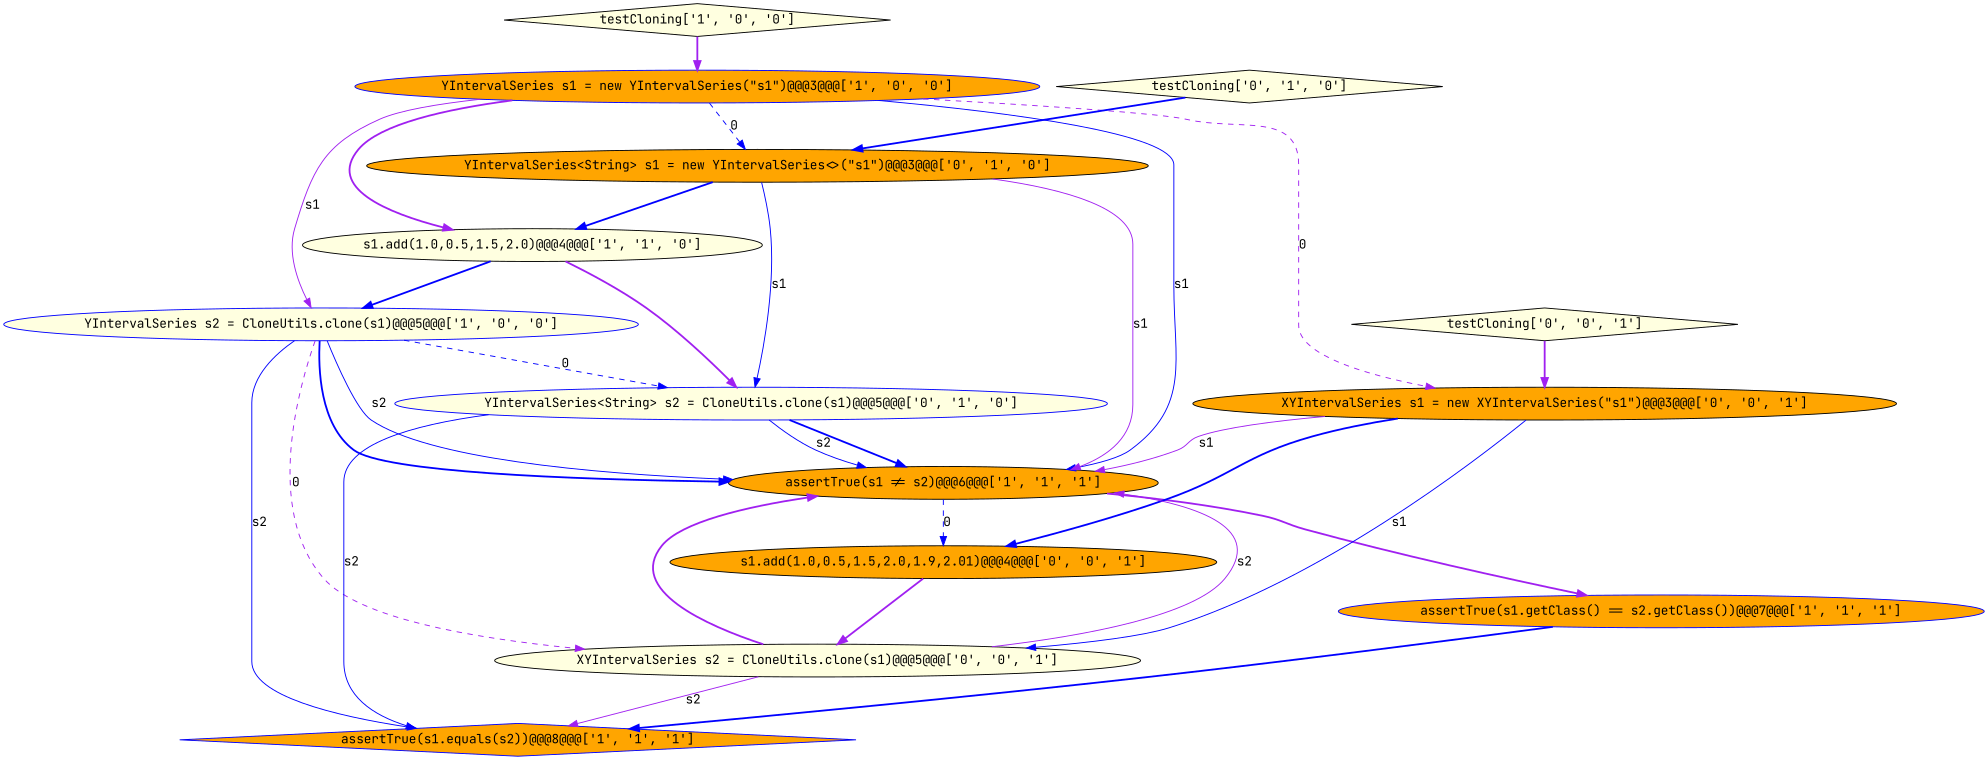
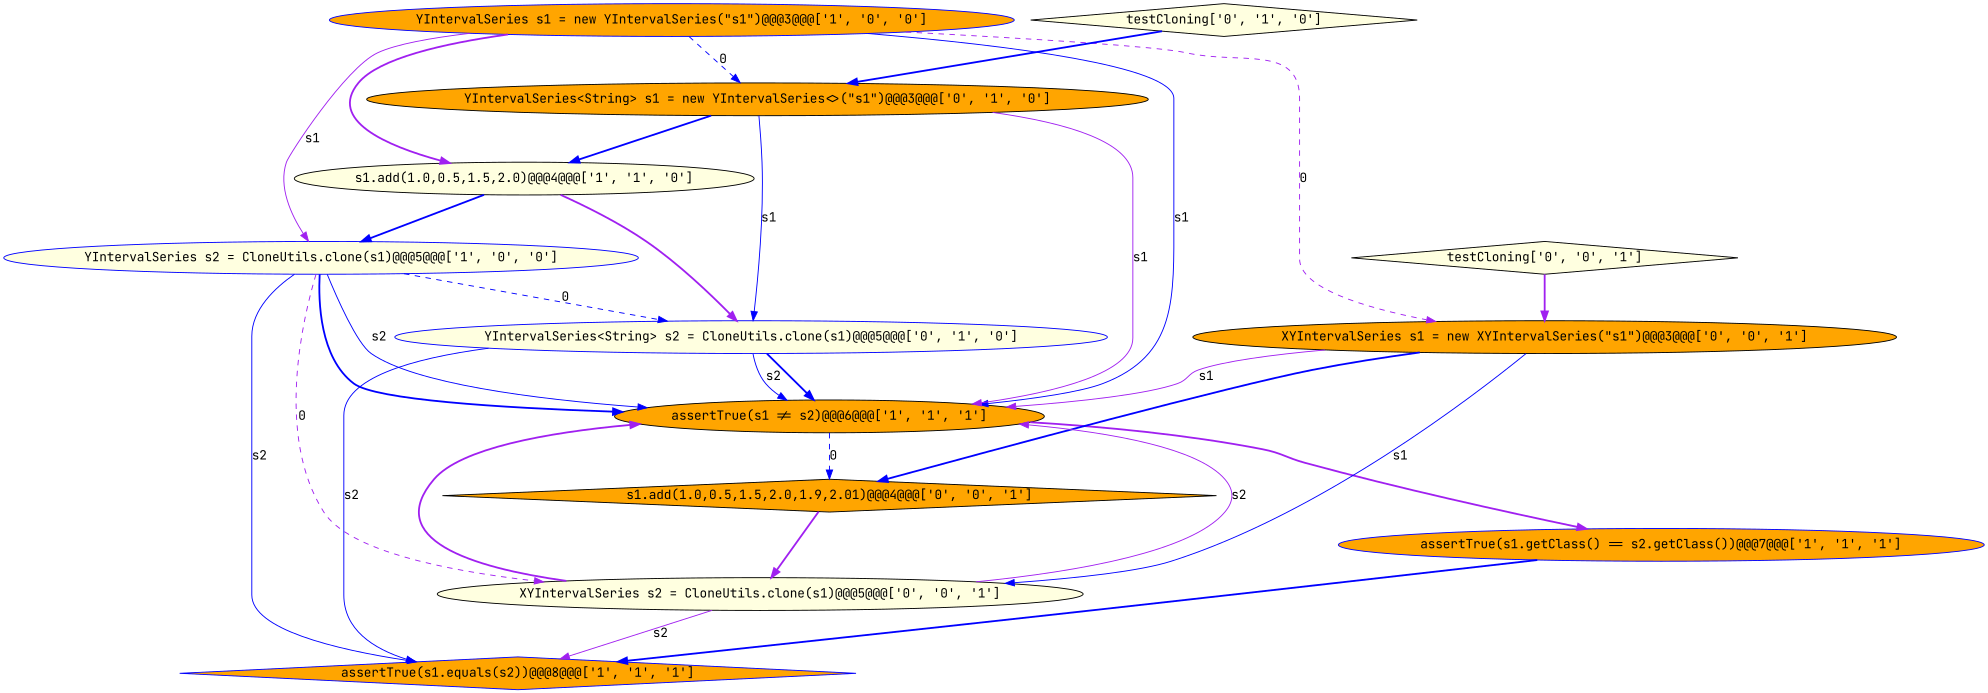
node "testCloning['1', '0', '0']": removed
node "s1.add(1.0,0.5,1.5,2.0,1.9,2.01)@@@4@@@['0', '0', '1']": shape ellipse -> diamond
